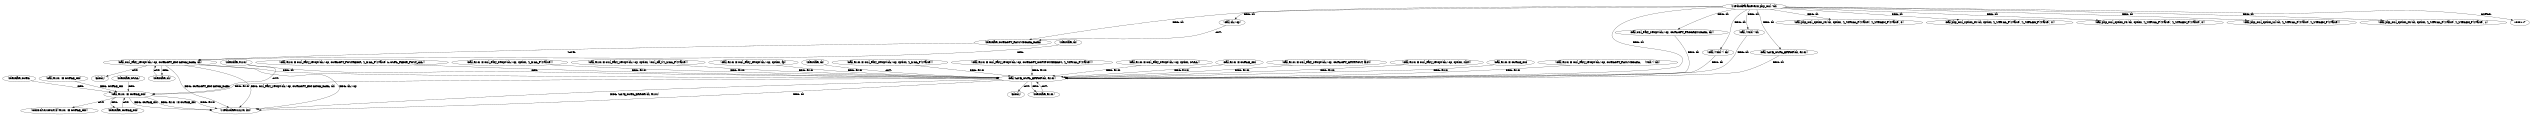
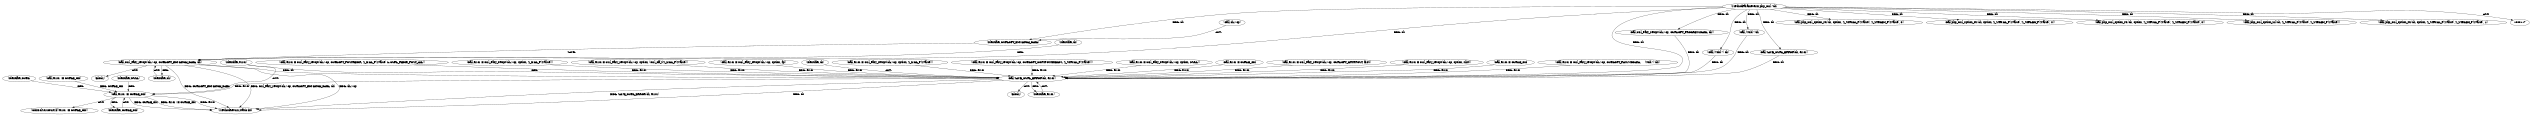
edge "(MethodParameterIn,php_curl *ch)" -> "(Call,ch->cp)": now "(MethodParameterIn,php_curl *ch)" -> "(Call,curl_easy_setopt(ch->cp, CURLOPT_FNMATCH_DATA, ch))"
edge "(MethodParameterIn,php_curl *ch)" -> "1000117": label "CURLE: " -> "AST: "
node "(Identifier,CURLOPT_PASSWDDATA_DATA)": label "(Identifier,CURLOPT_PASSWDDATA_DATA)" -> "(Identifier,CURLOPT_FNMATCH_DATA)"
node "(MethodReturn,str int)": label "(MethodReturn,str int)" -> "(MethodReturn,static int)"
